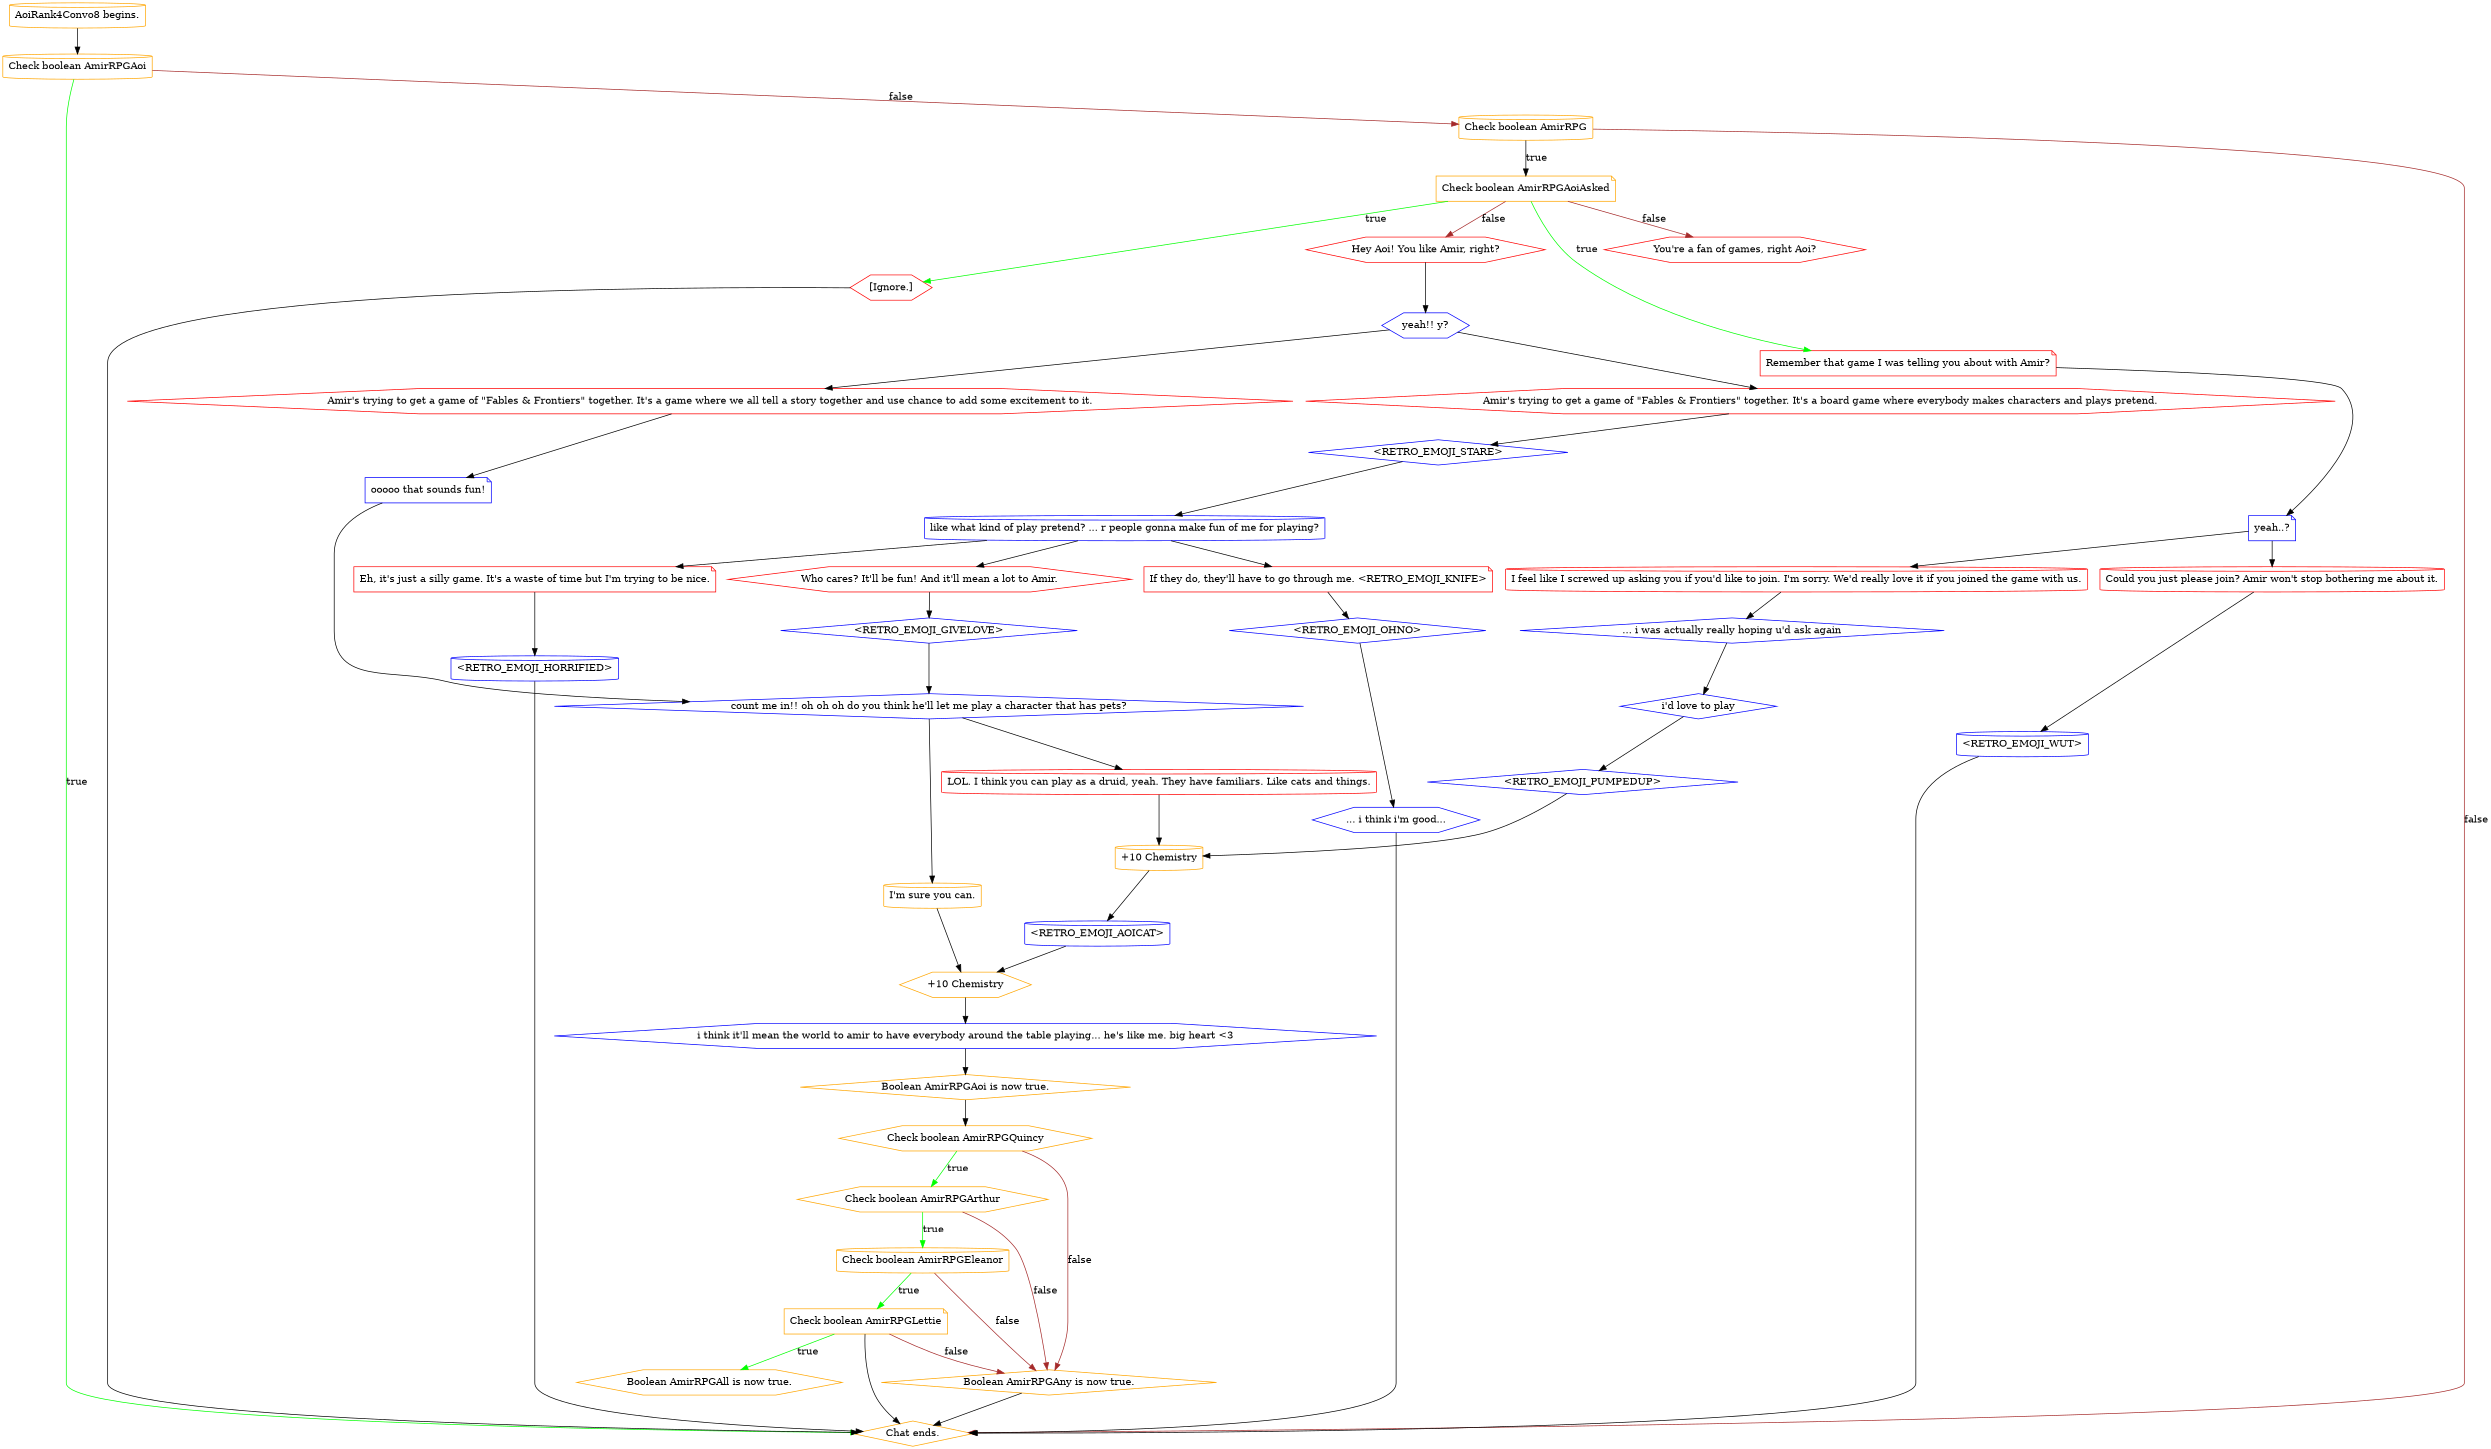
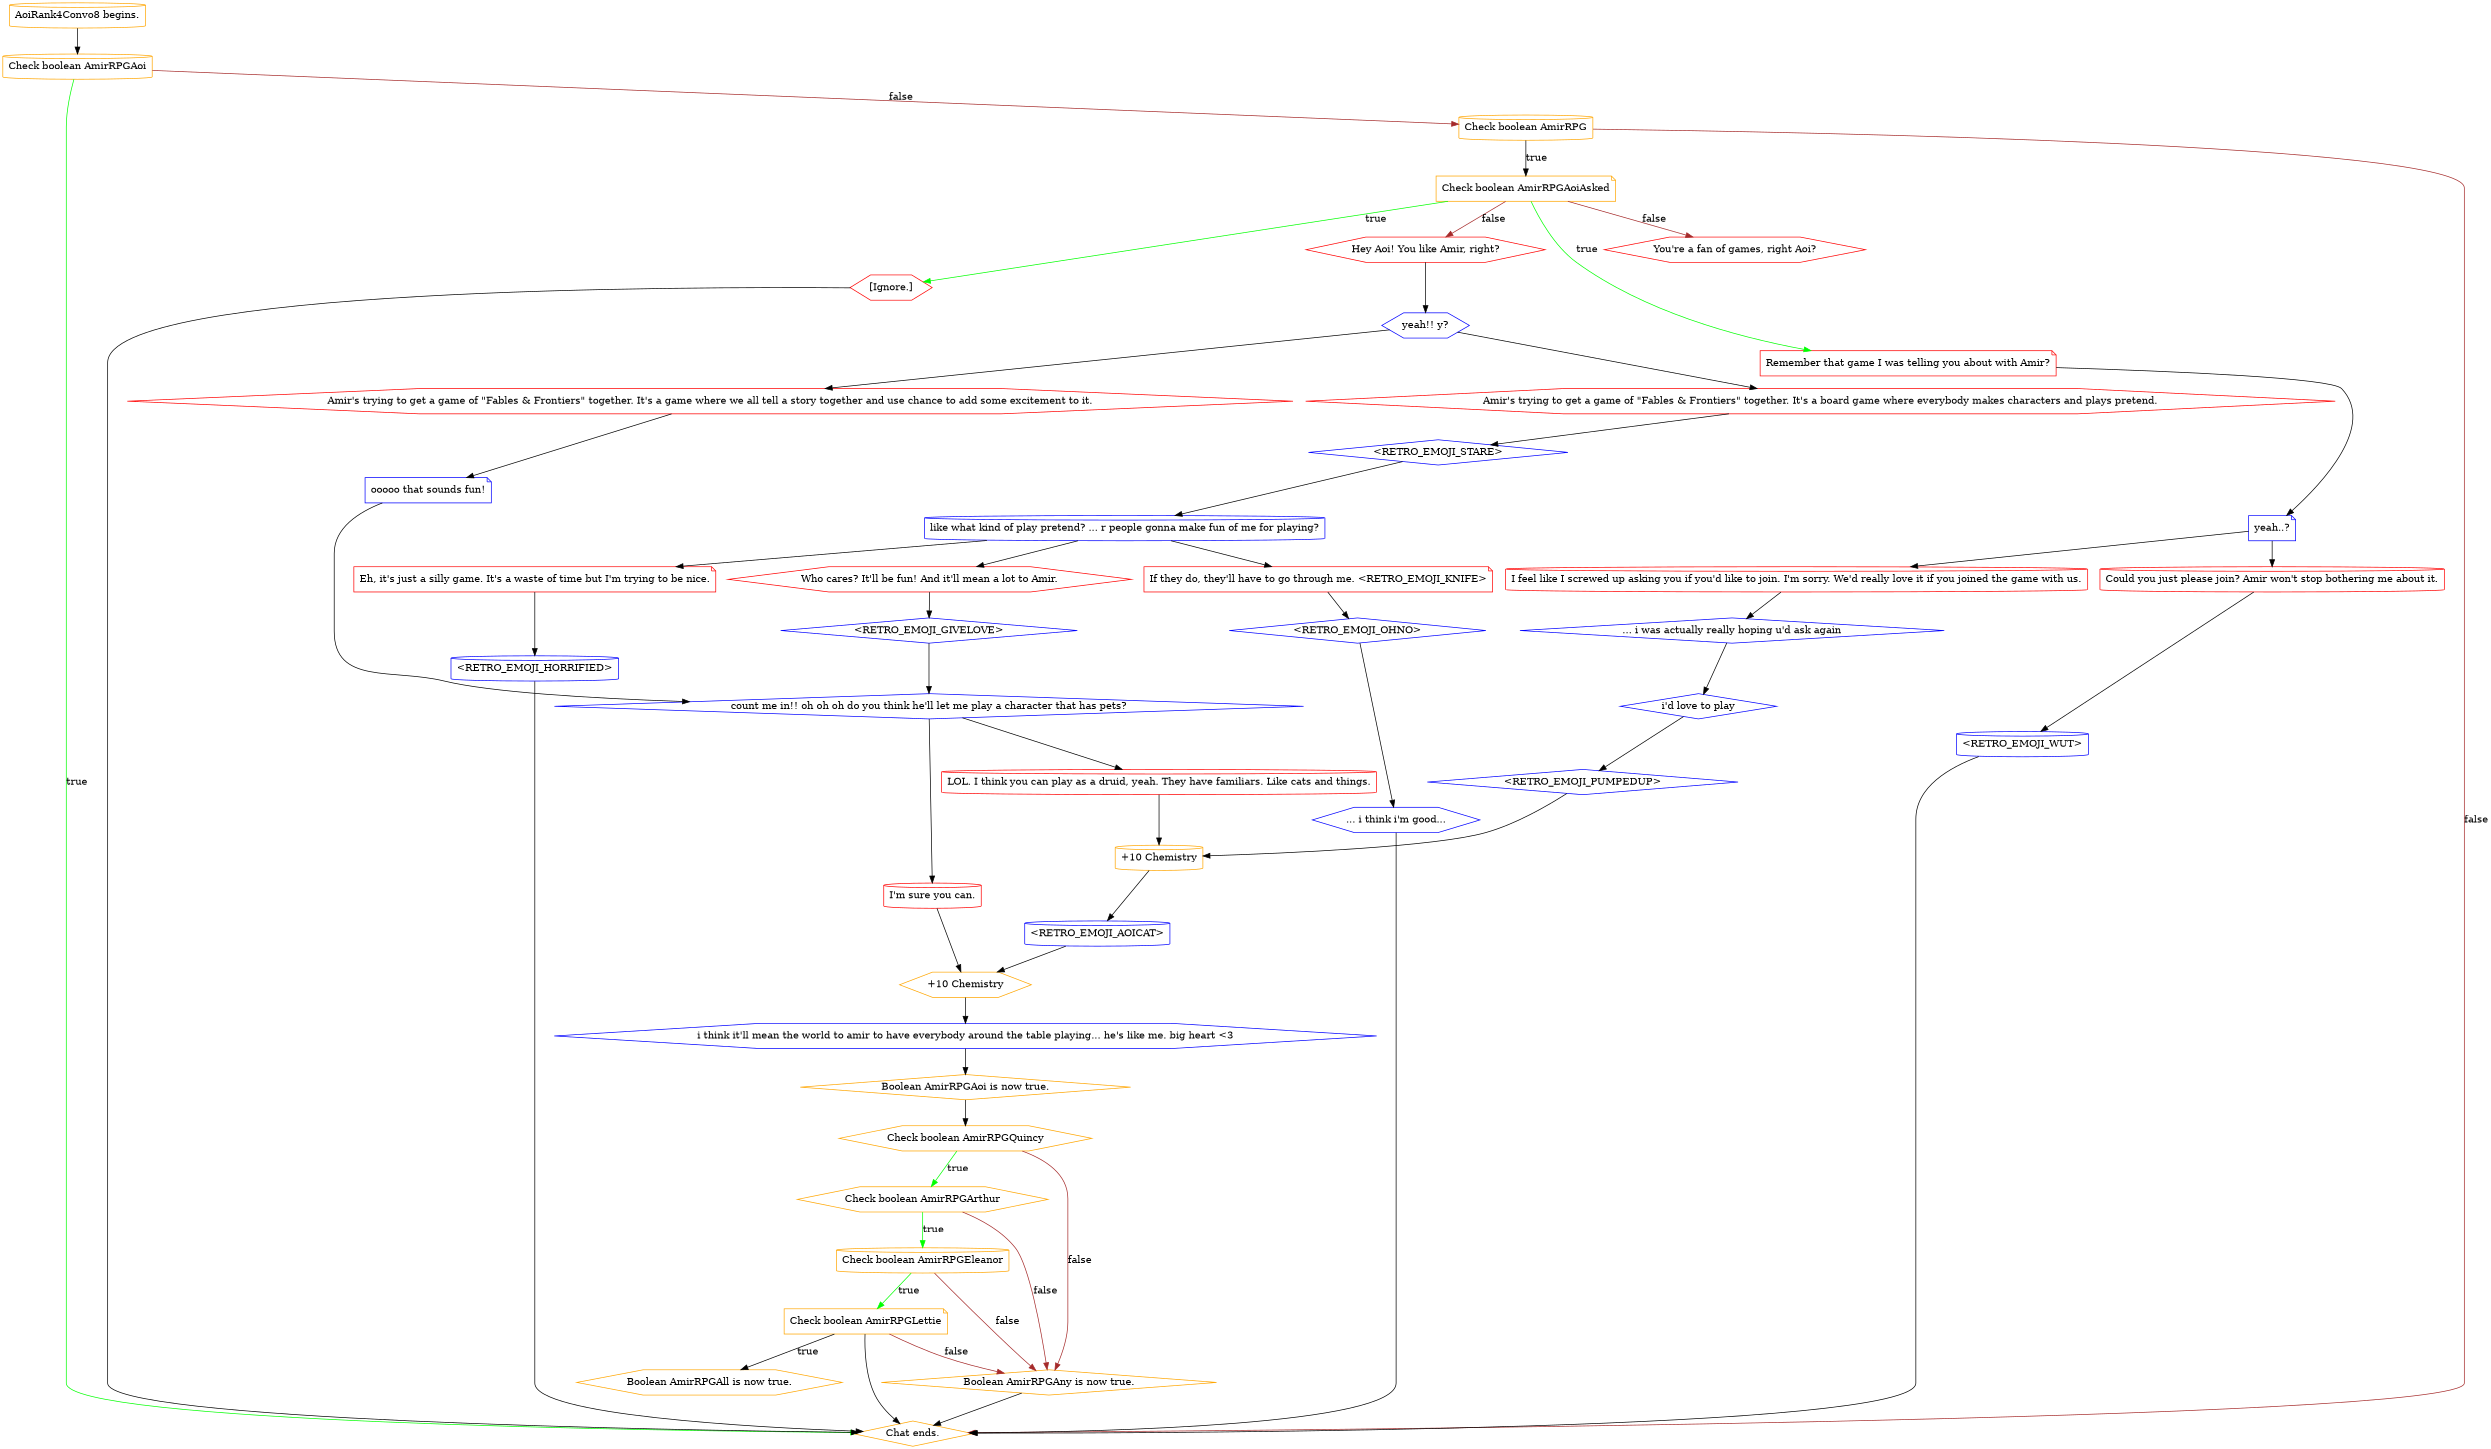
node "I'm sure you can.": color orange -> red
edge "Check boolean AmirRPGLettie" -> "Boolean AmirRPGAll is now true.": color green -> black
